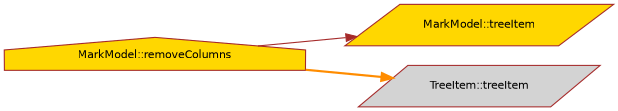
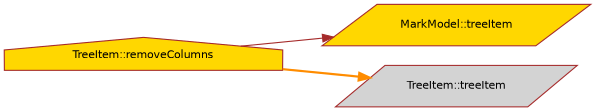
node "MarkModel::removeColumns": label "MarkModel::removeColumns" -> "TreeItem::removeColumns"
